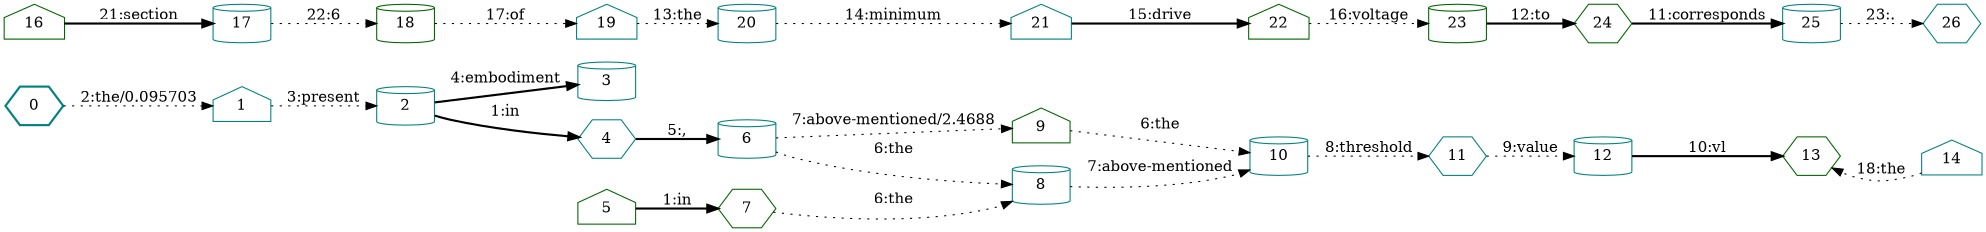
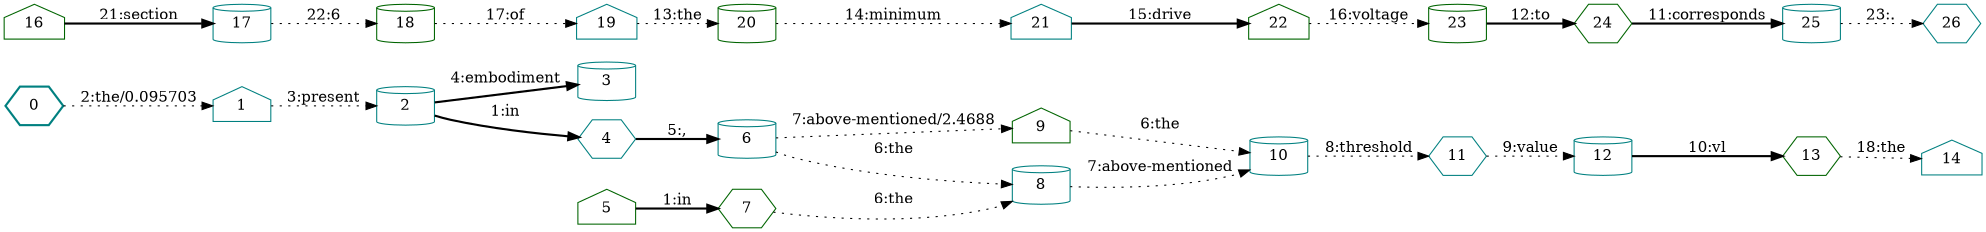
node "20": color teal -> darkgreen
edge "14" -> "13": reversed
